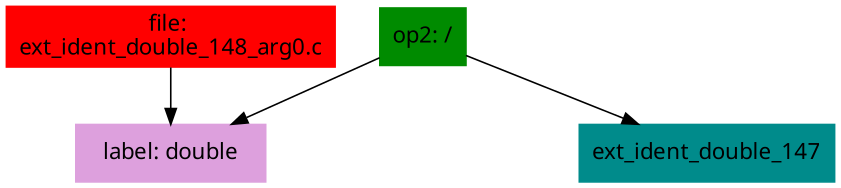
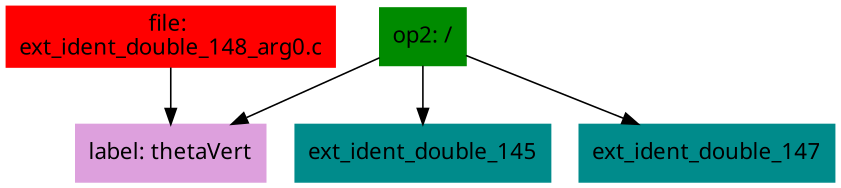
node "label: double": label "label: double" -> "label: thetaVert"
node "ext_ident_double_145": added
